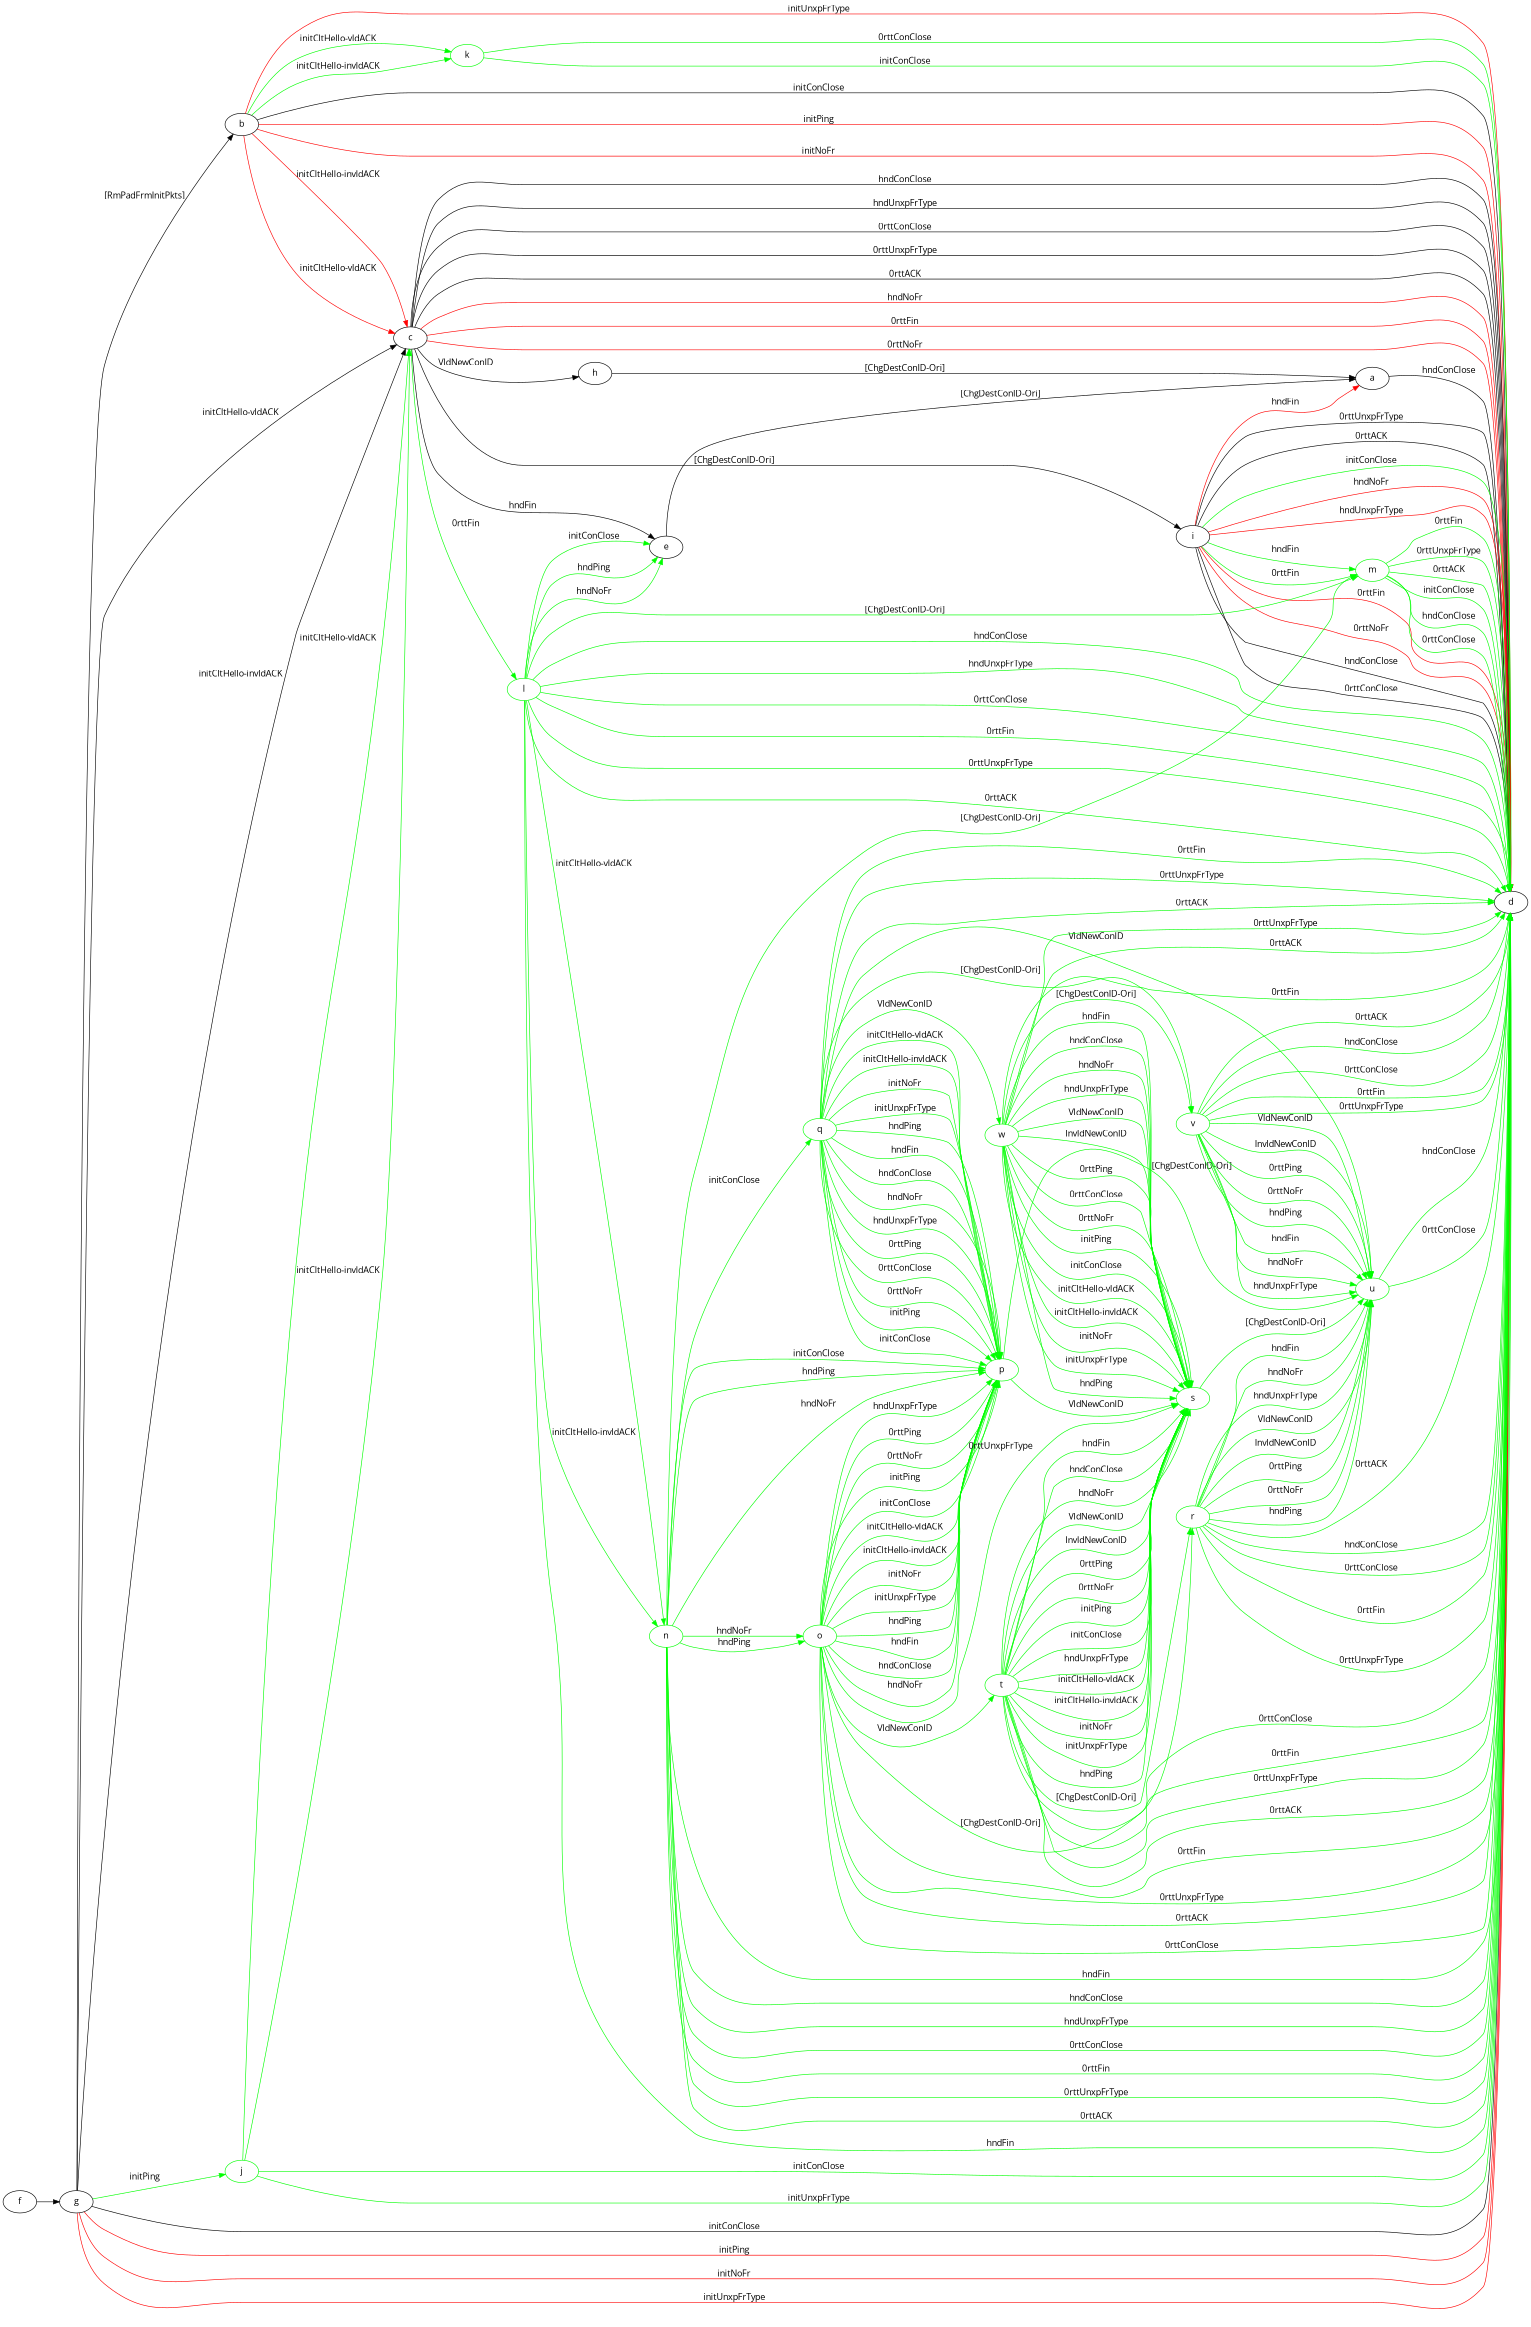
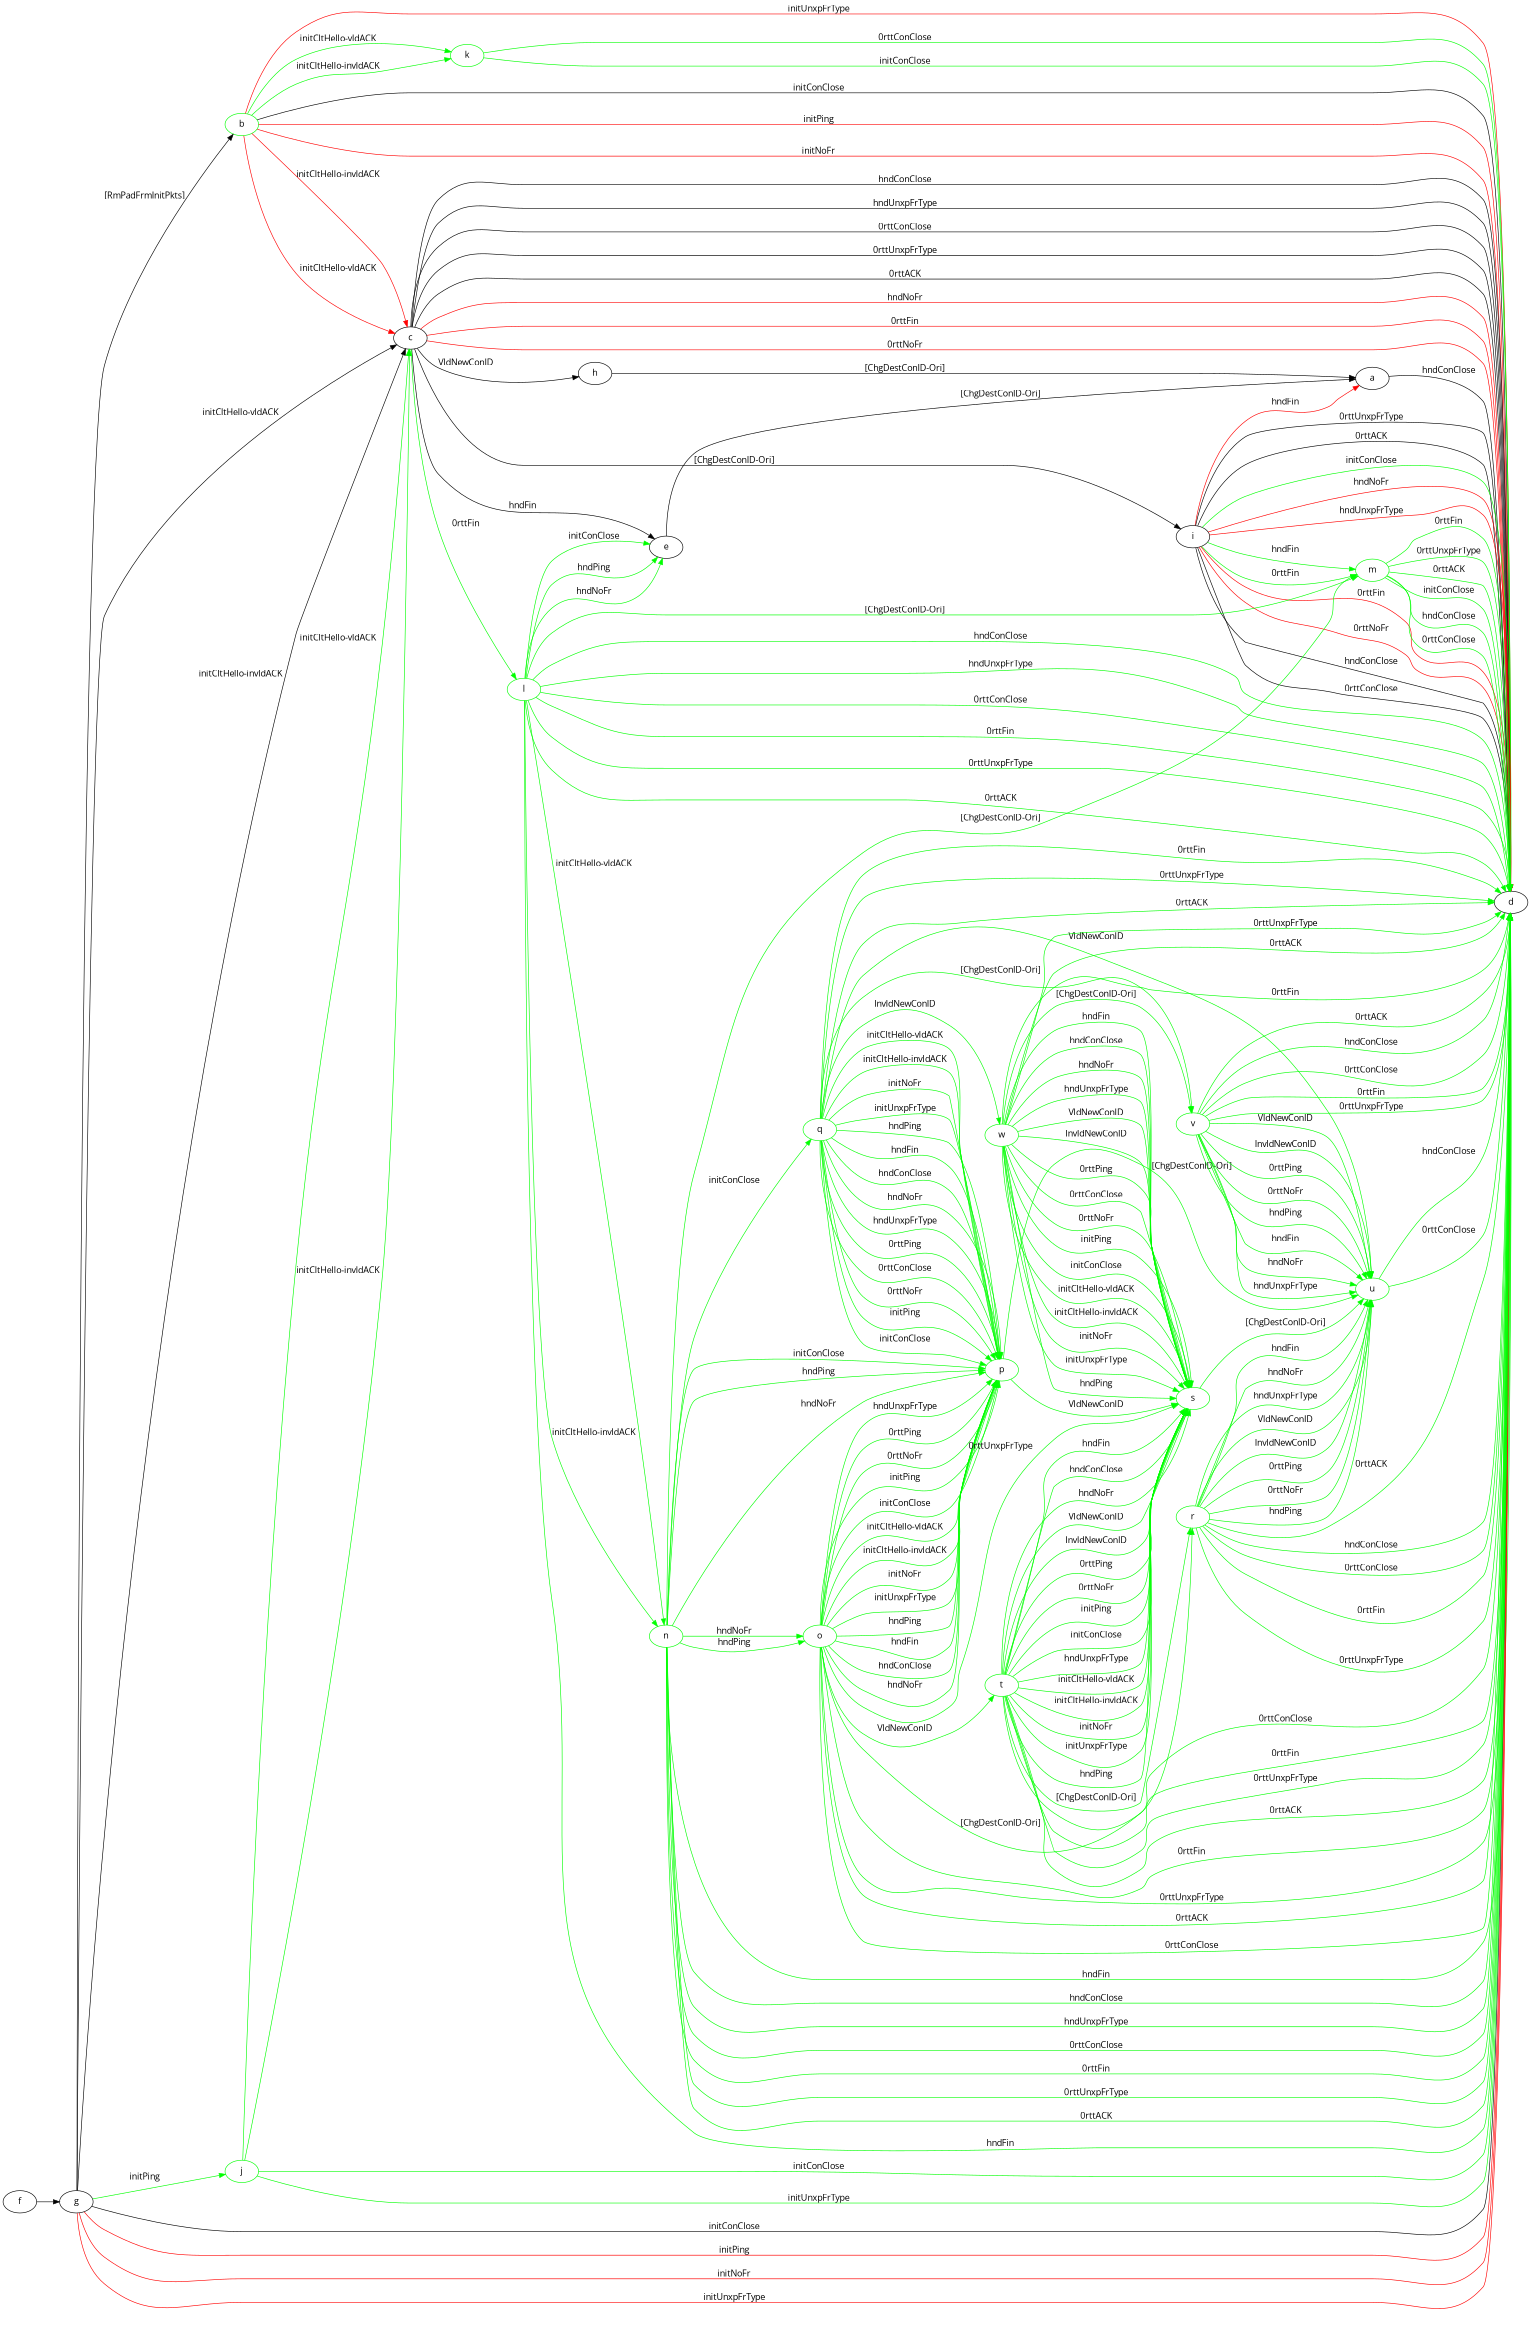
node "b": color black -> green
edge "q" -> "w": label "VldNewConID " -> "InvldNewConID "
